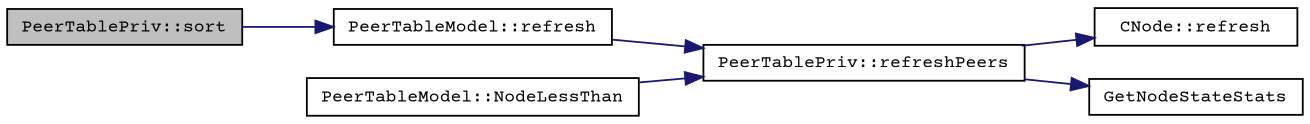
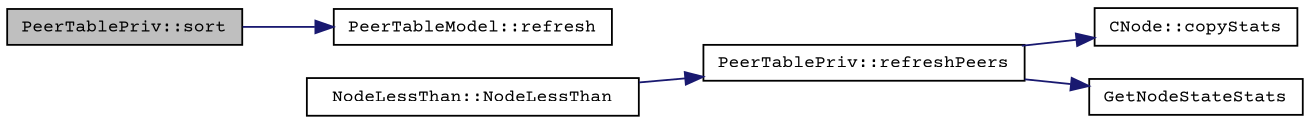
node "CNode::refresh": label "CNode::refresh" -> "CNode::copyStats"
edge "PeerTableModel::refresh" -> "PeerTablePriv::refreshPeers": removed
node "PeerTableModel::NodeLessThan": label "PeerTableModel::NodeLessThan" -> "NodeLessThan::NodeLessThan"
